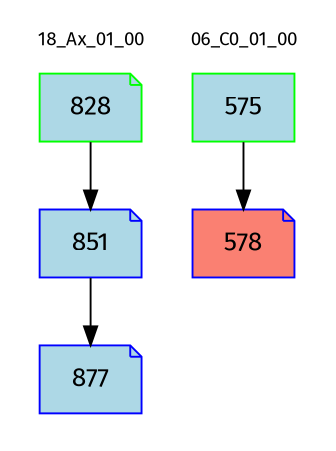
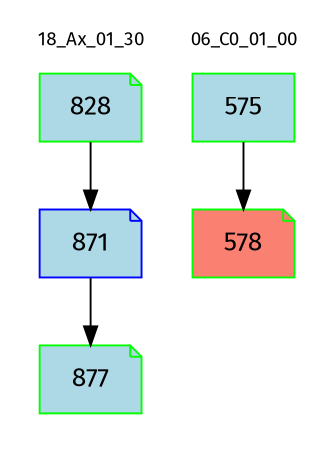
cluster "18_Ax_01_00": label "18_Ax_01_00" -> "18_Ax_01_30"
node "851": label "851" -> "871"
node "578": color blue -> green
node "877": color blue -> green
